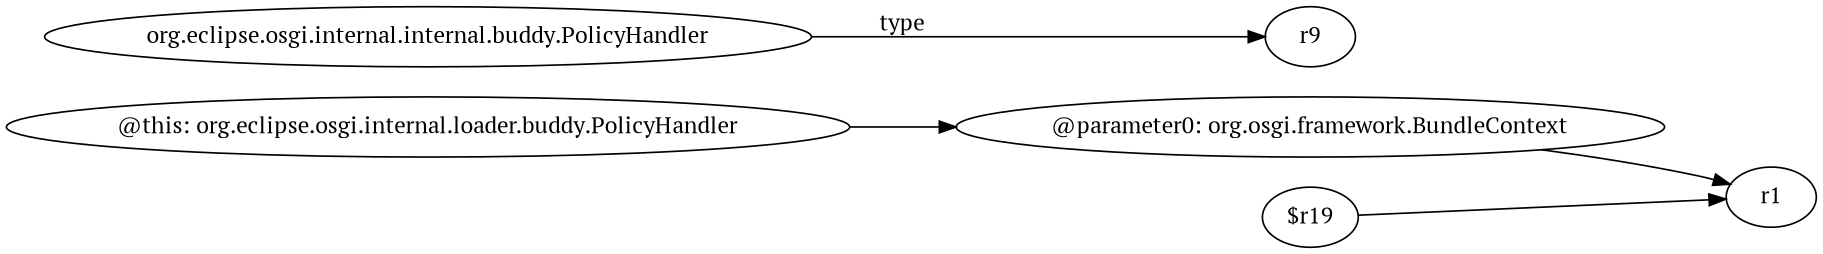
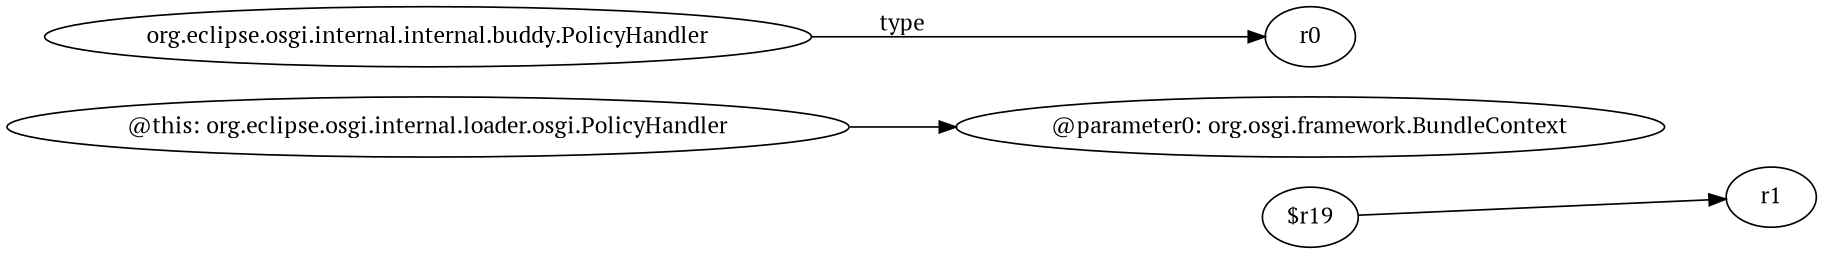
node "r9": label "r9" -> "r0"
node "@this: org.eclipse.osgi.internal.loader.buddy.PolicyHandler": label "@this: org.eclipse.osgi.internal.loader.buddy.PolicyHandler" -> "@this: org.eclipse.osgi.internal.loader.osgi.PolicyHandler"
edge "@parameter0: org.osgi.framework.BundleContext" -> "r1": removed
